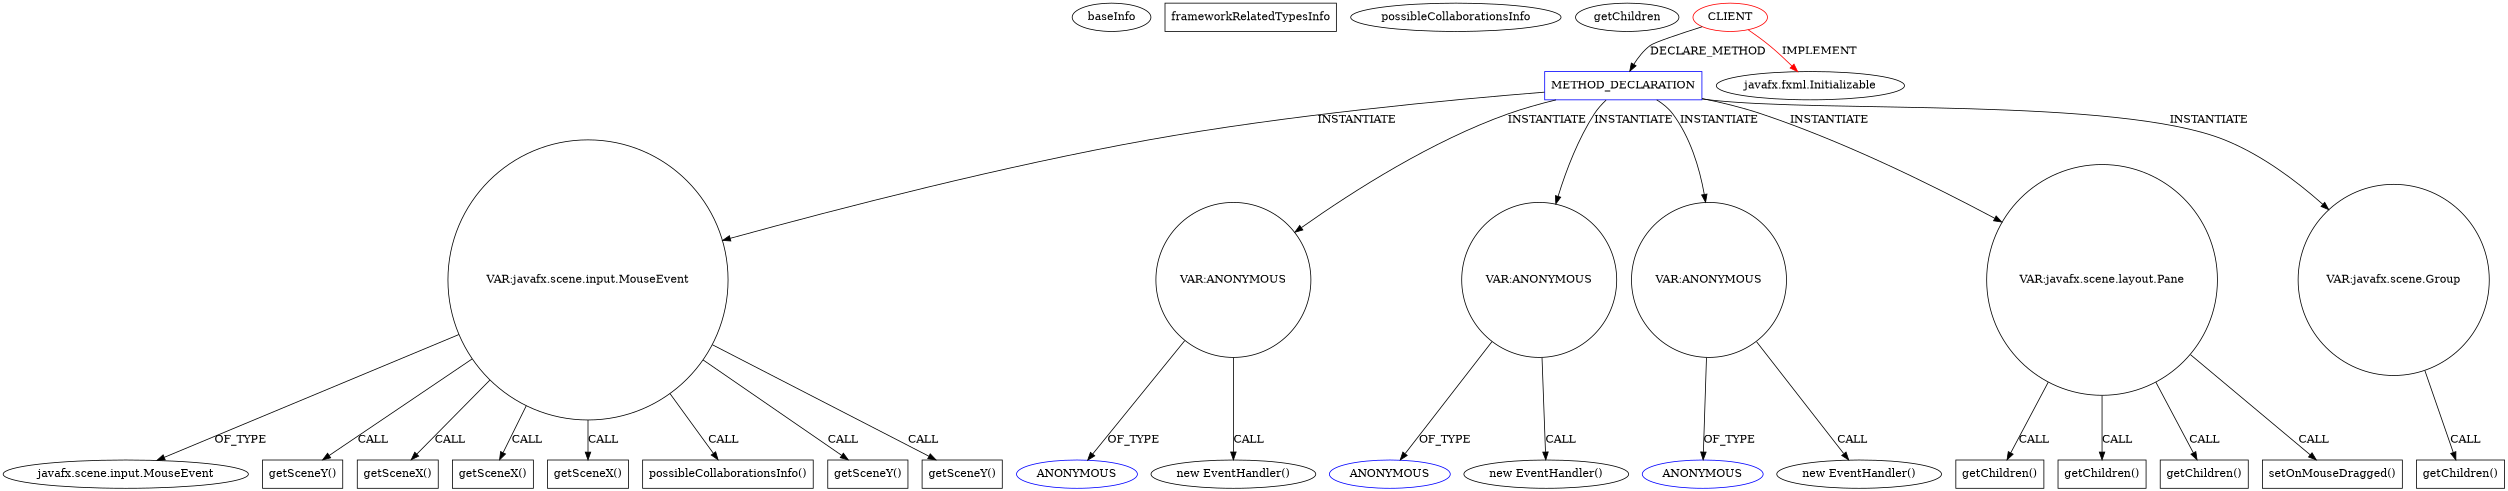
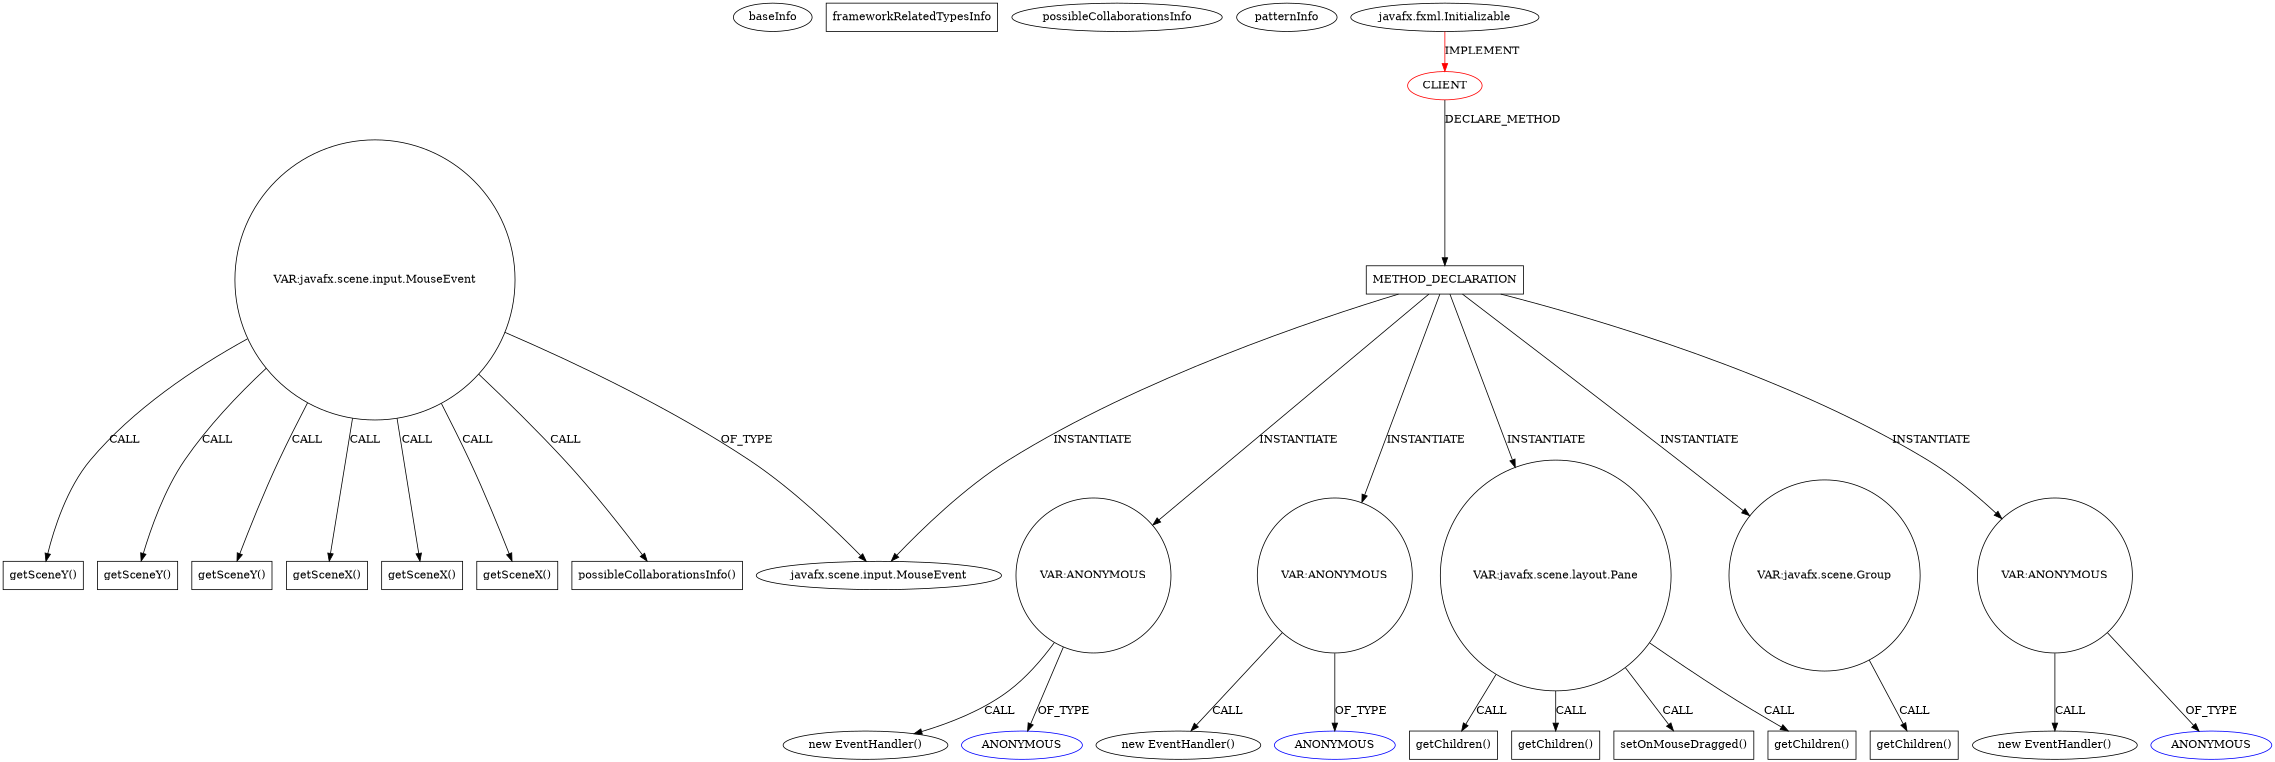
node "getChildren": label "getChildren" -> "patternInfo"
edge "CLIENT" -> "javafx.fxml.Initializable": reversed
node "METHOD_DECLARATION": color blue -> black
edge "METHOD_DECLARATION" -> "VAR:javafx.scene.input.MouseEvent": now "METHOD_DECLARATION" -> "javafx.scene.input.MouseEvent"
